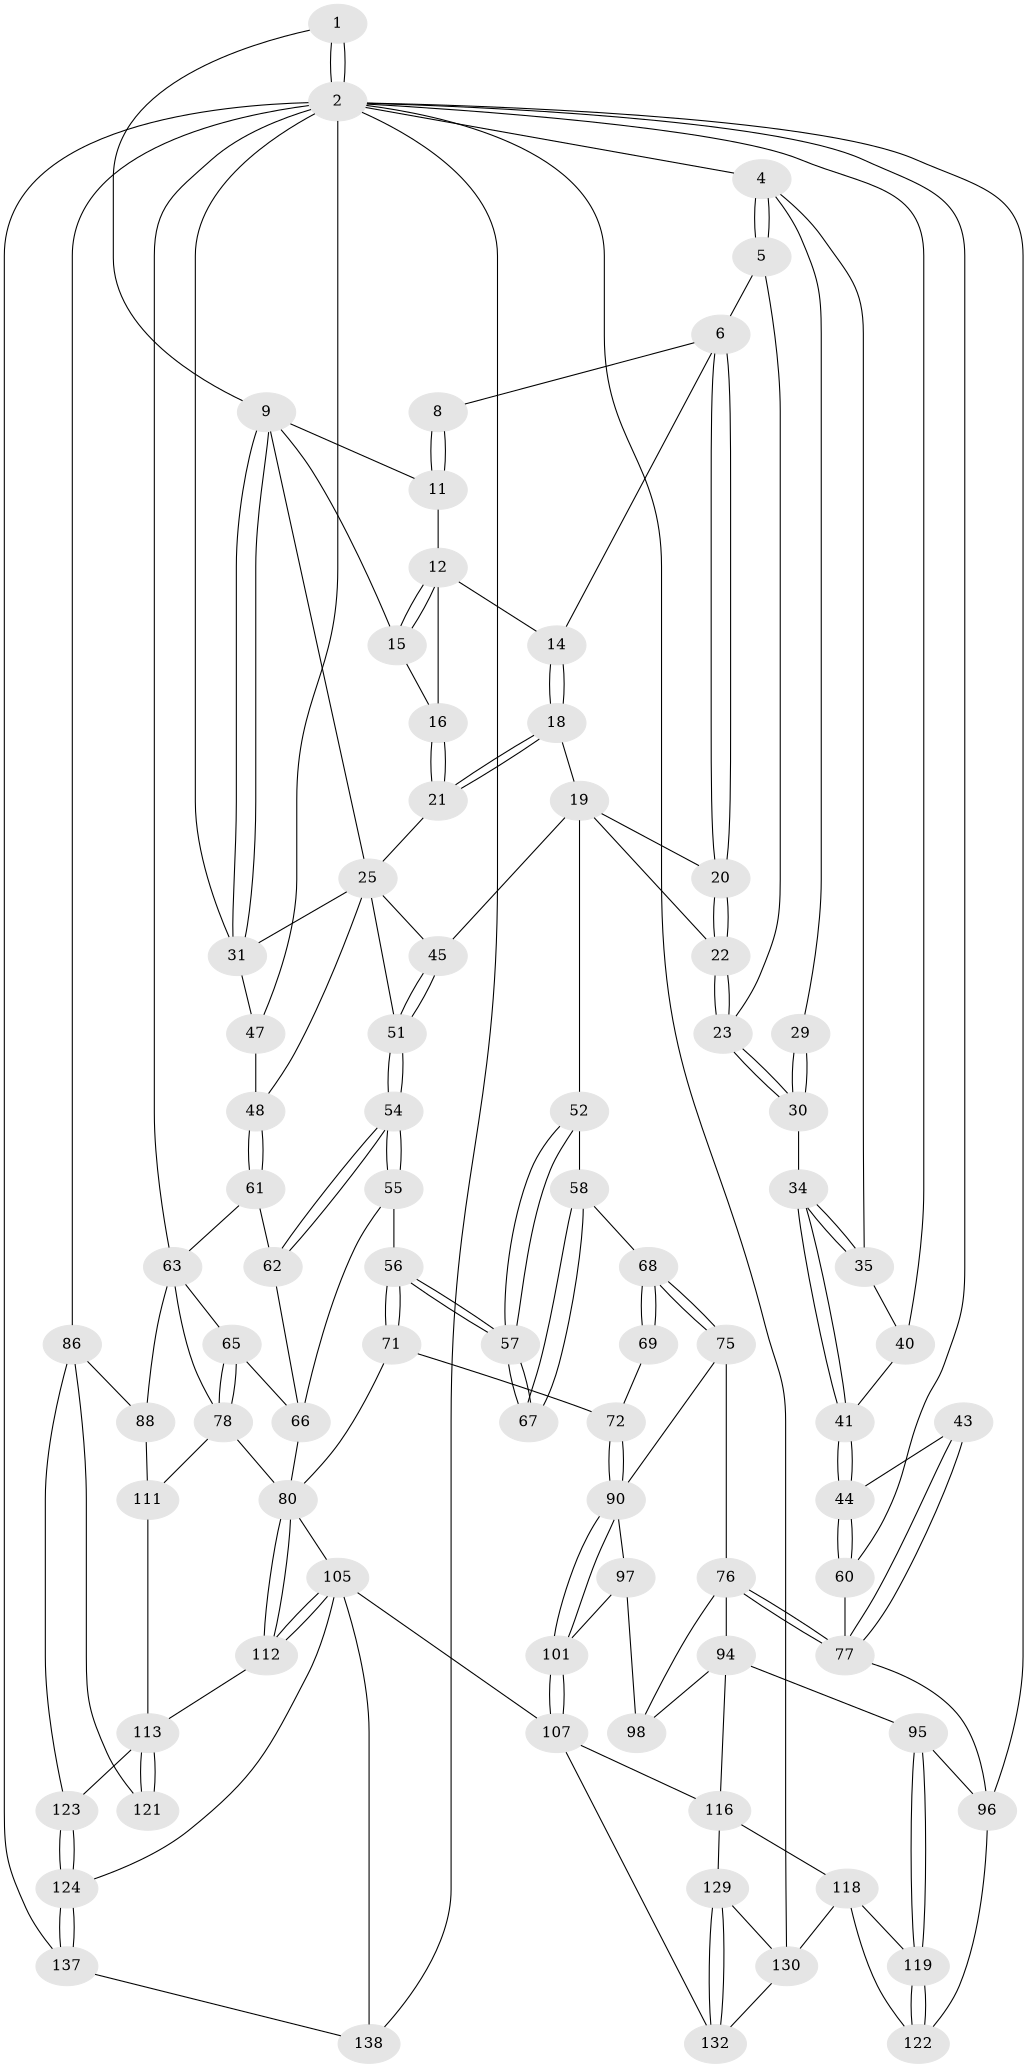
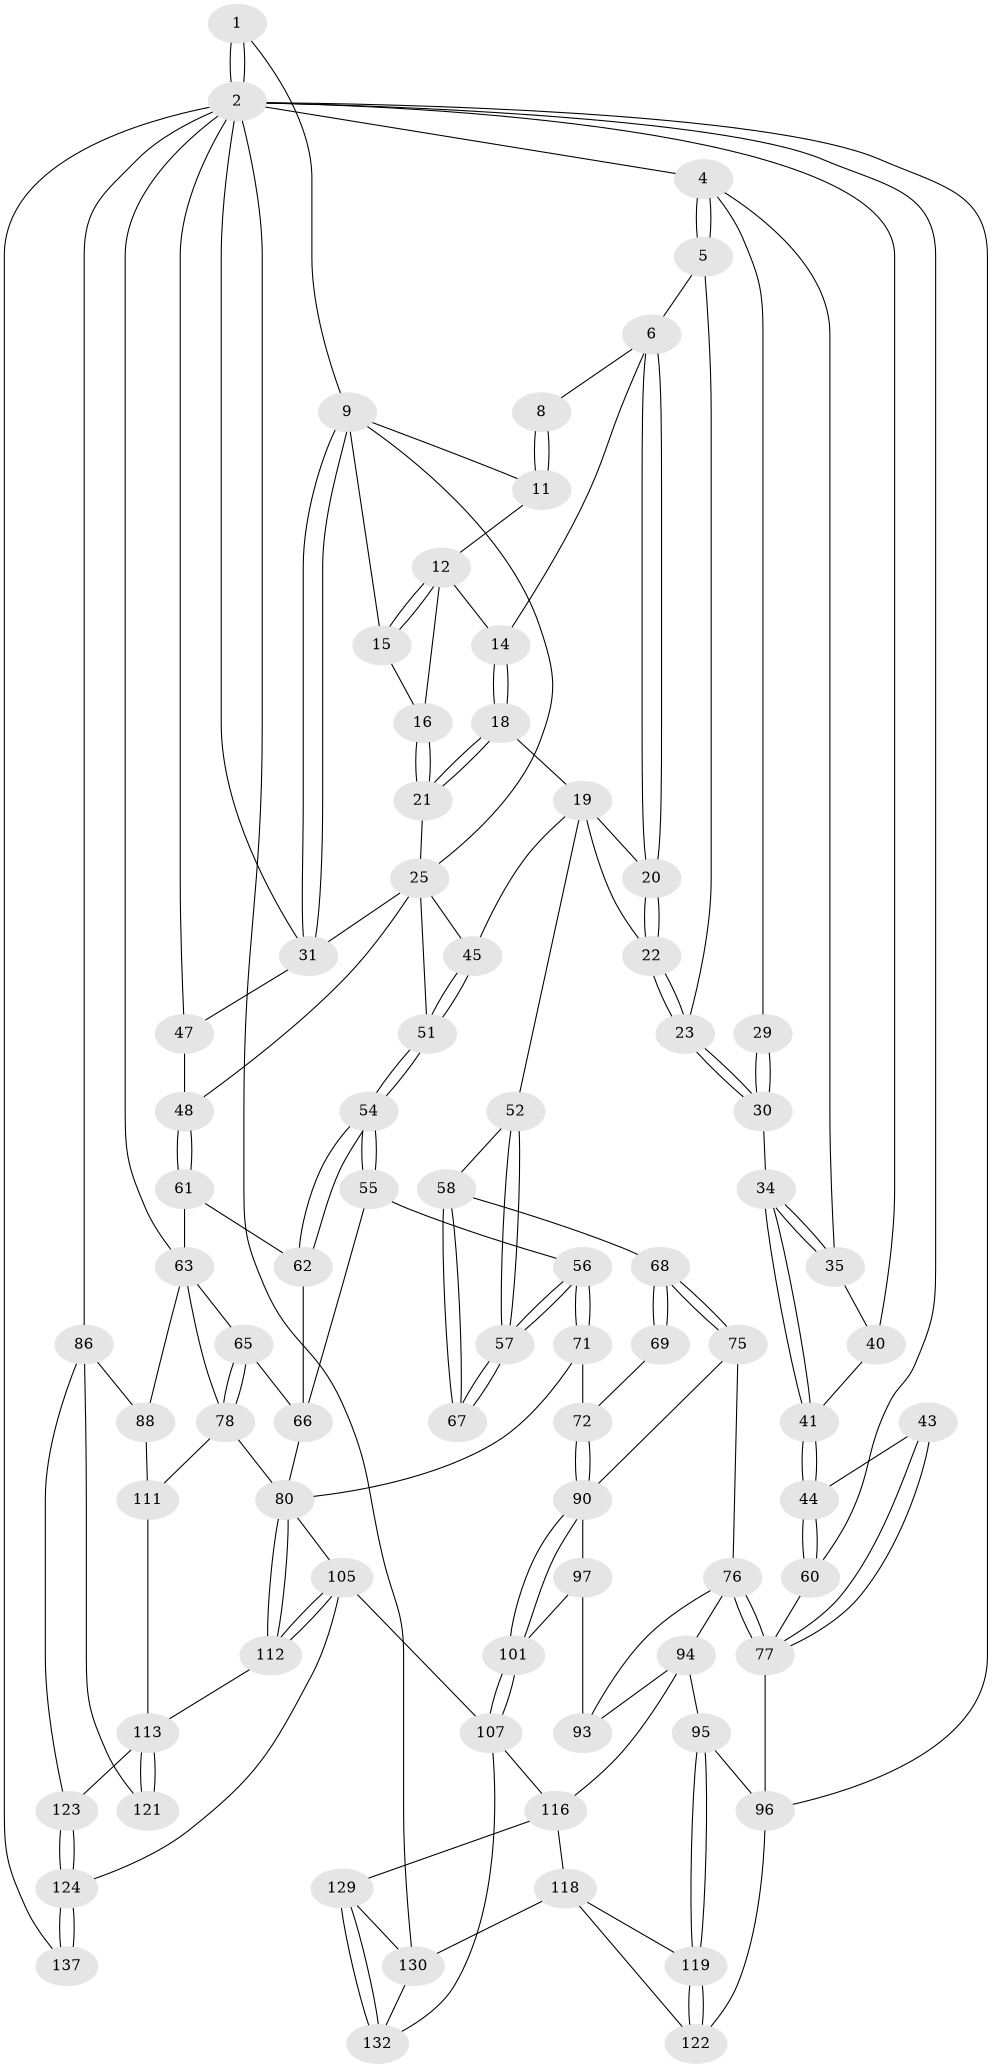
node "98": label "98" -> "93"
node "138": removed
